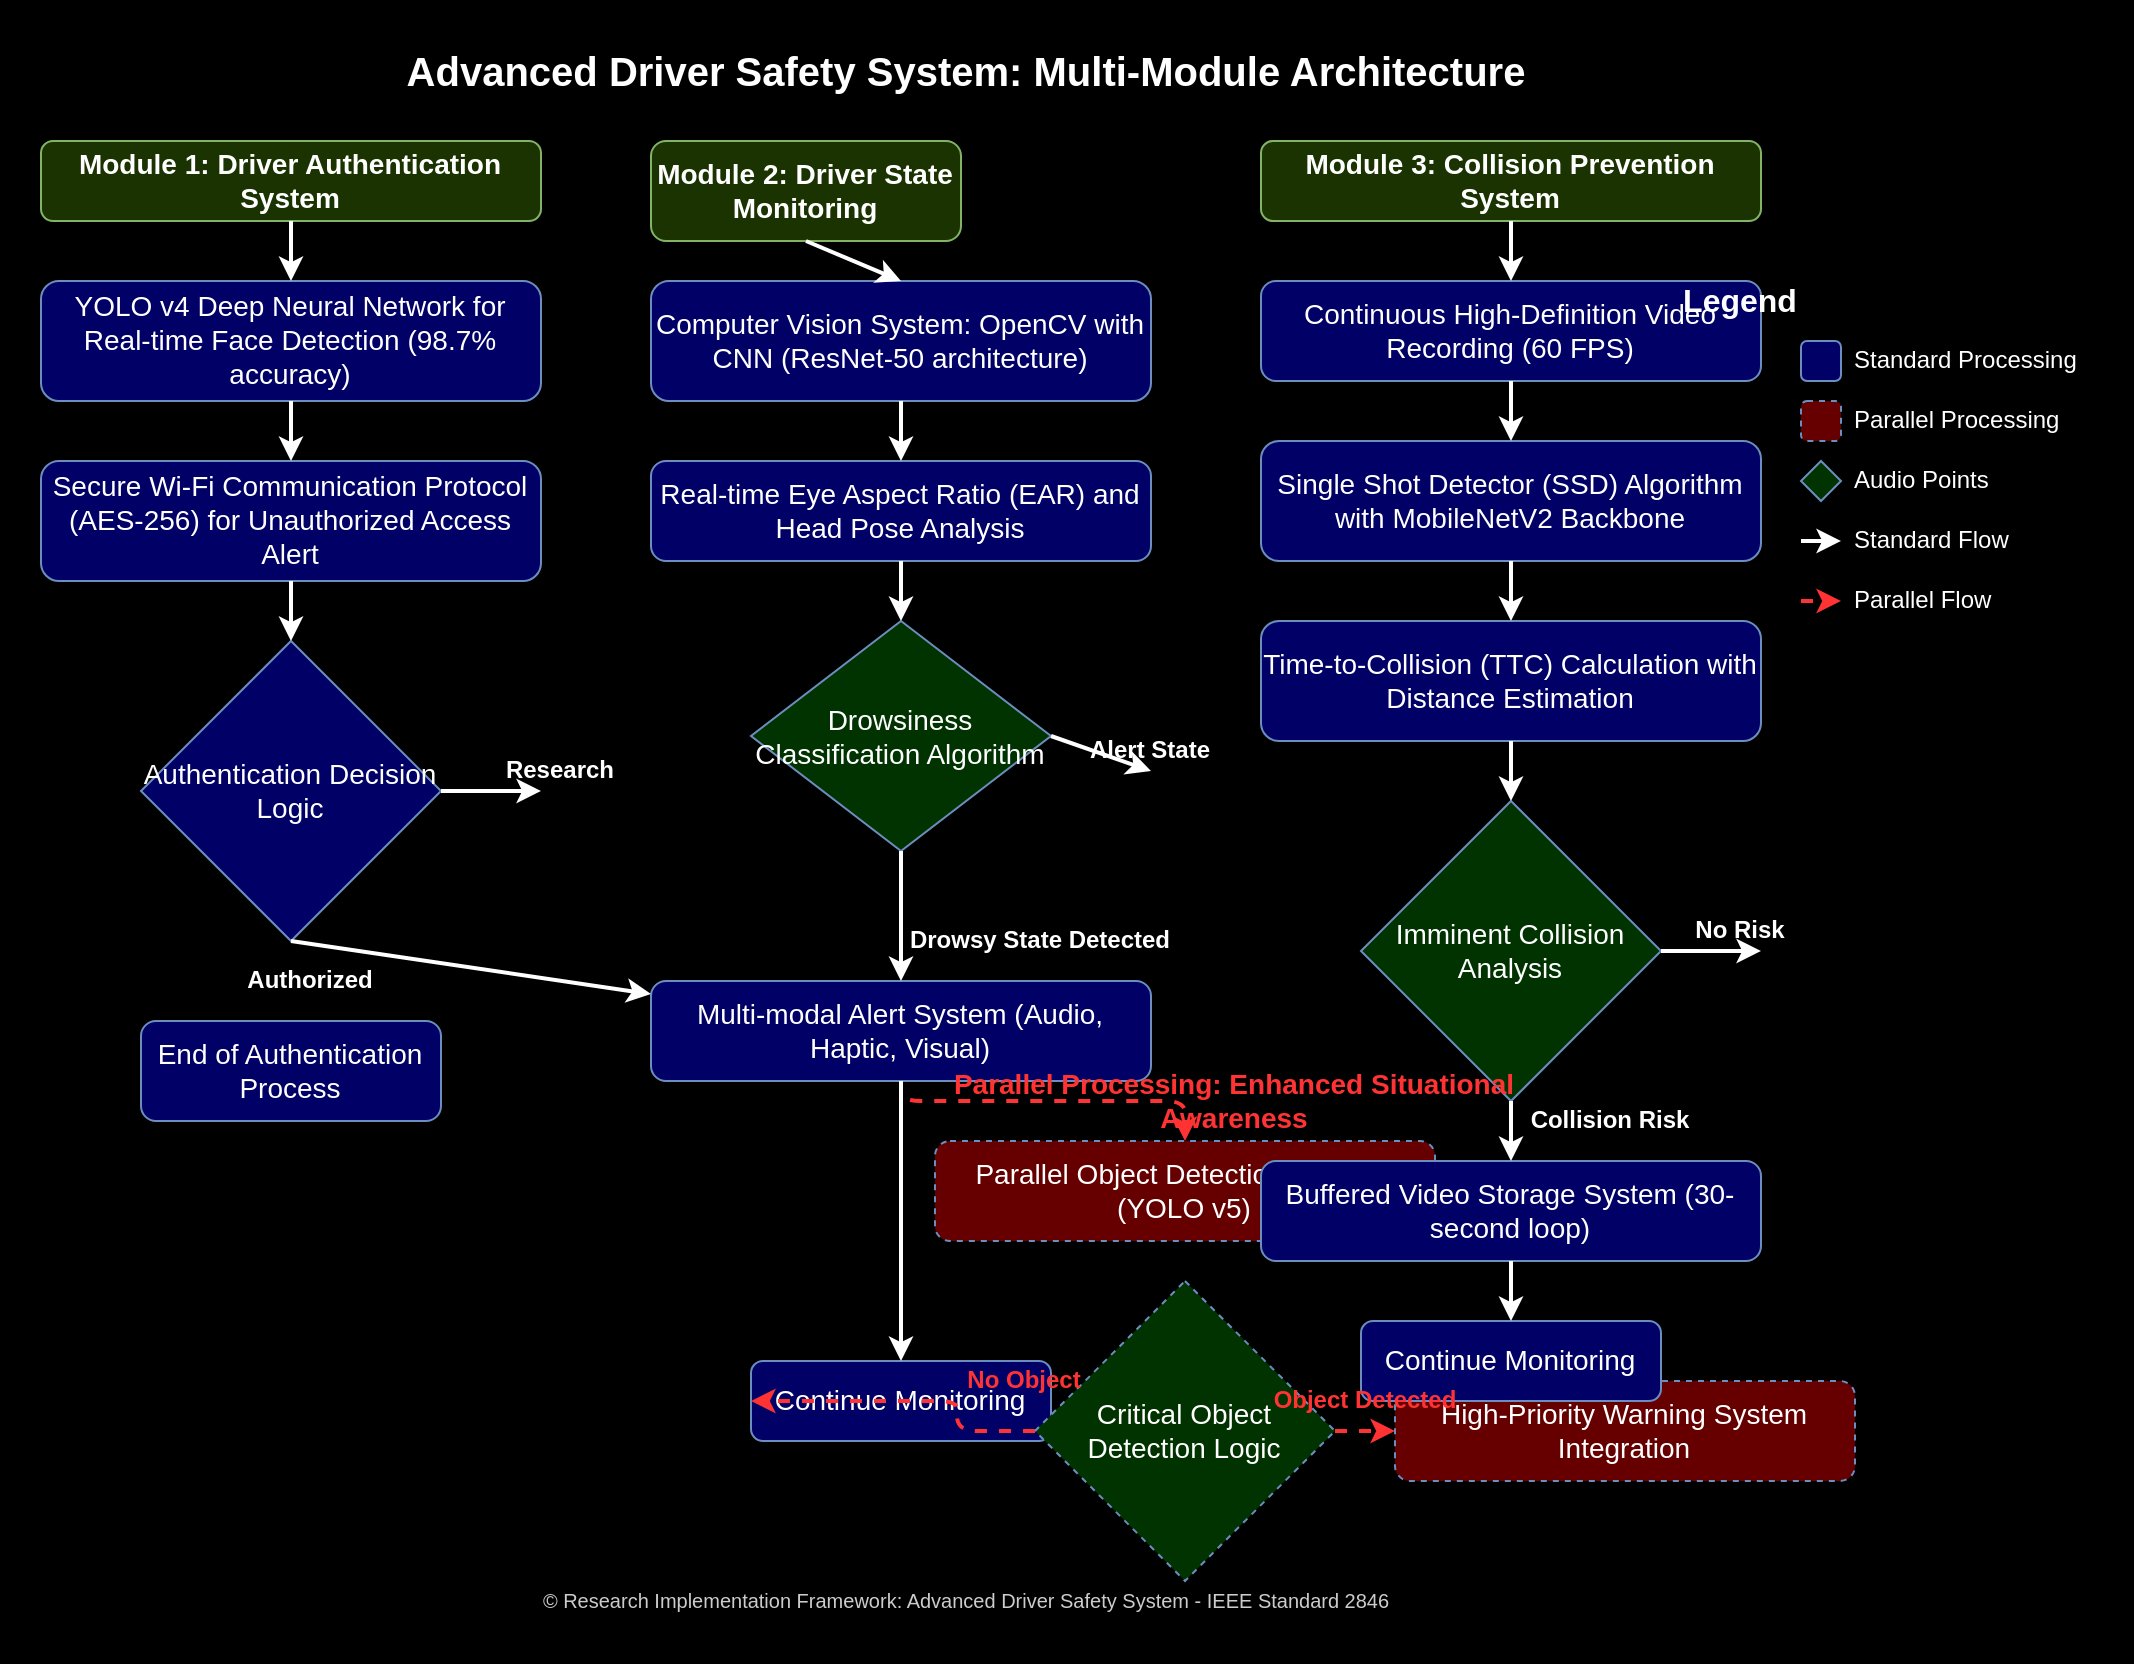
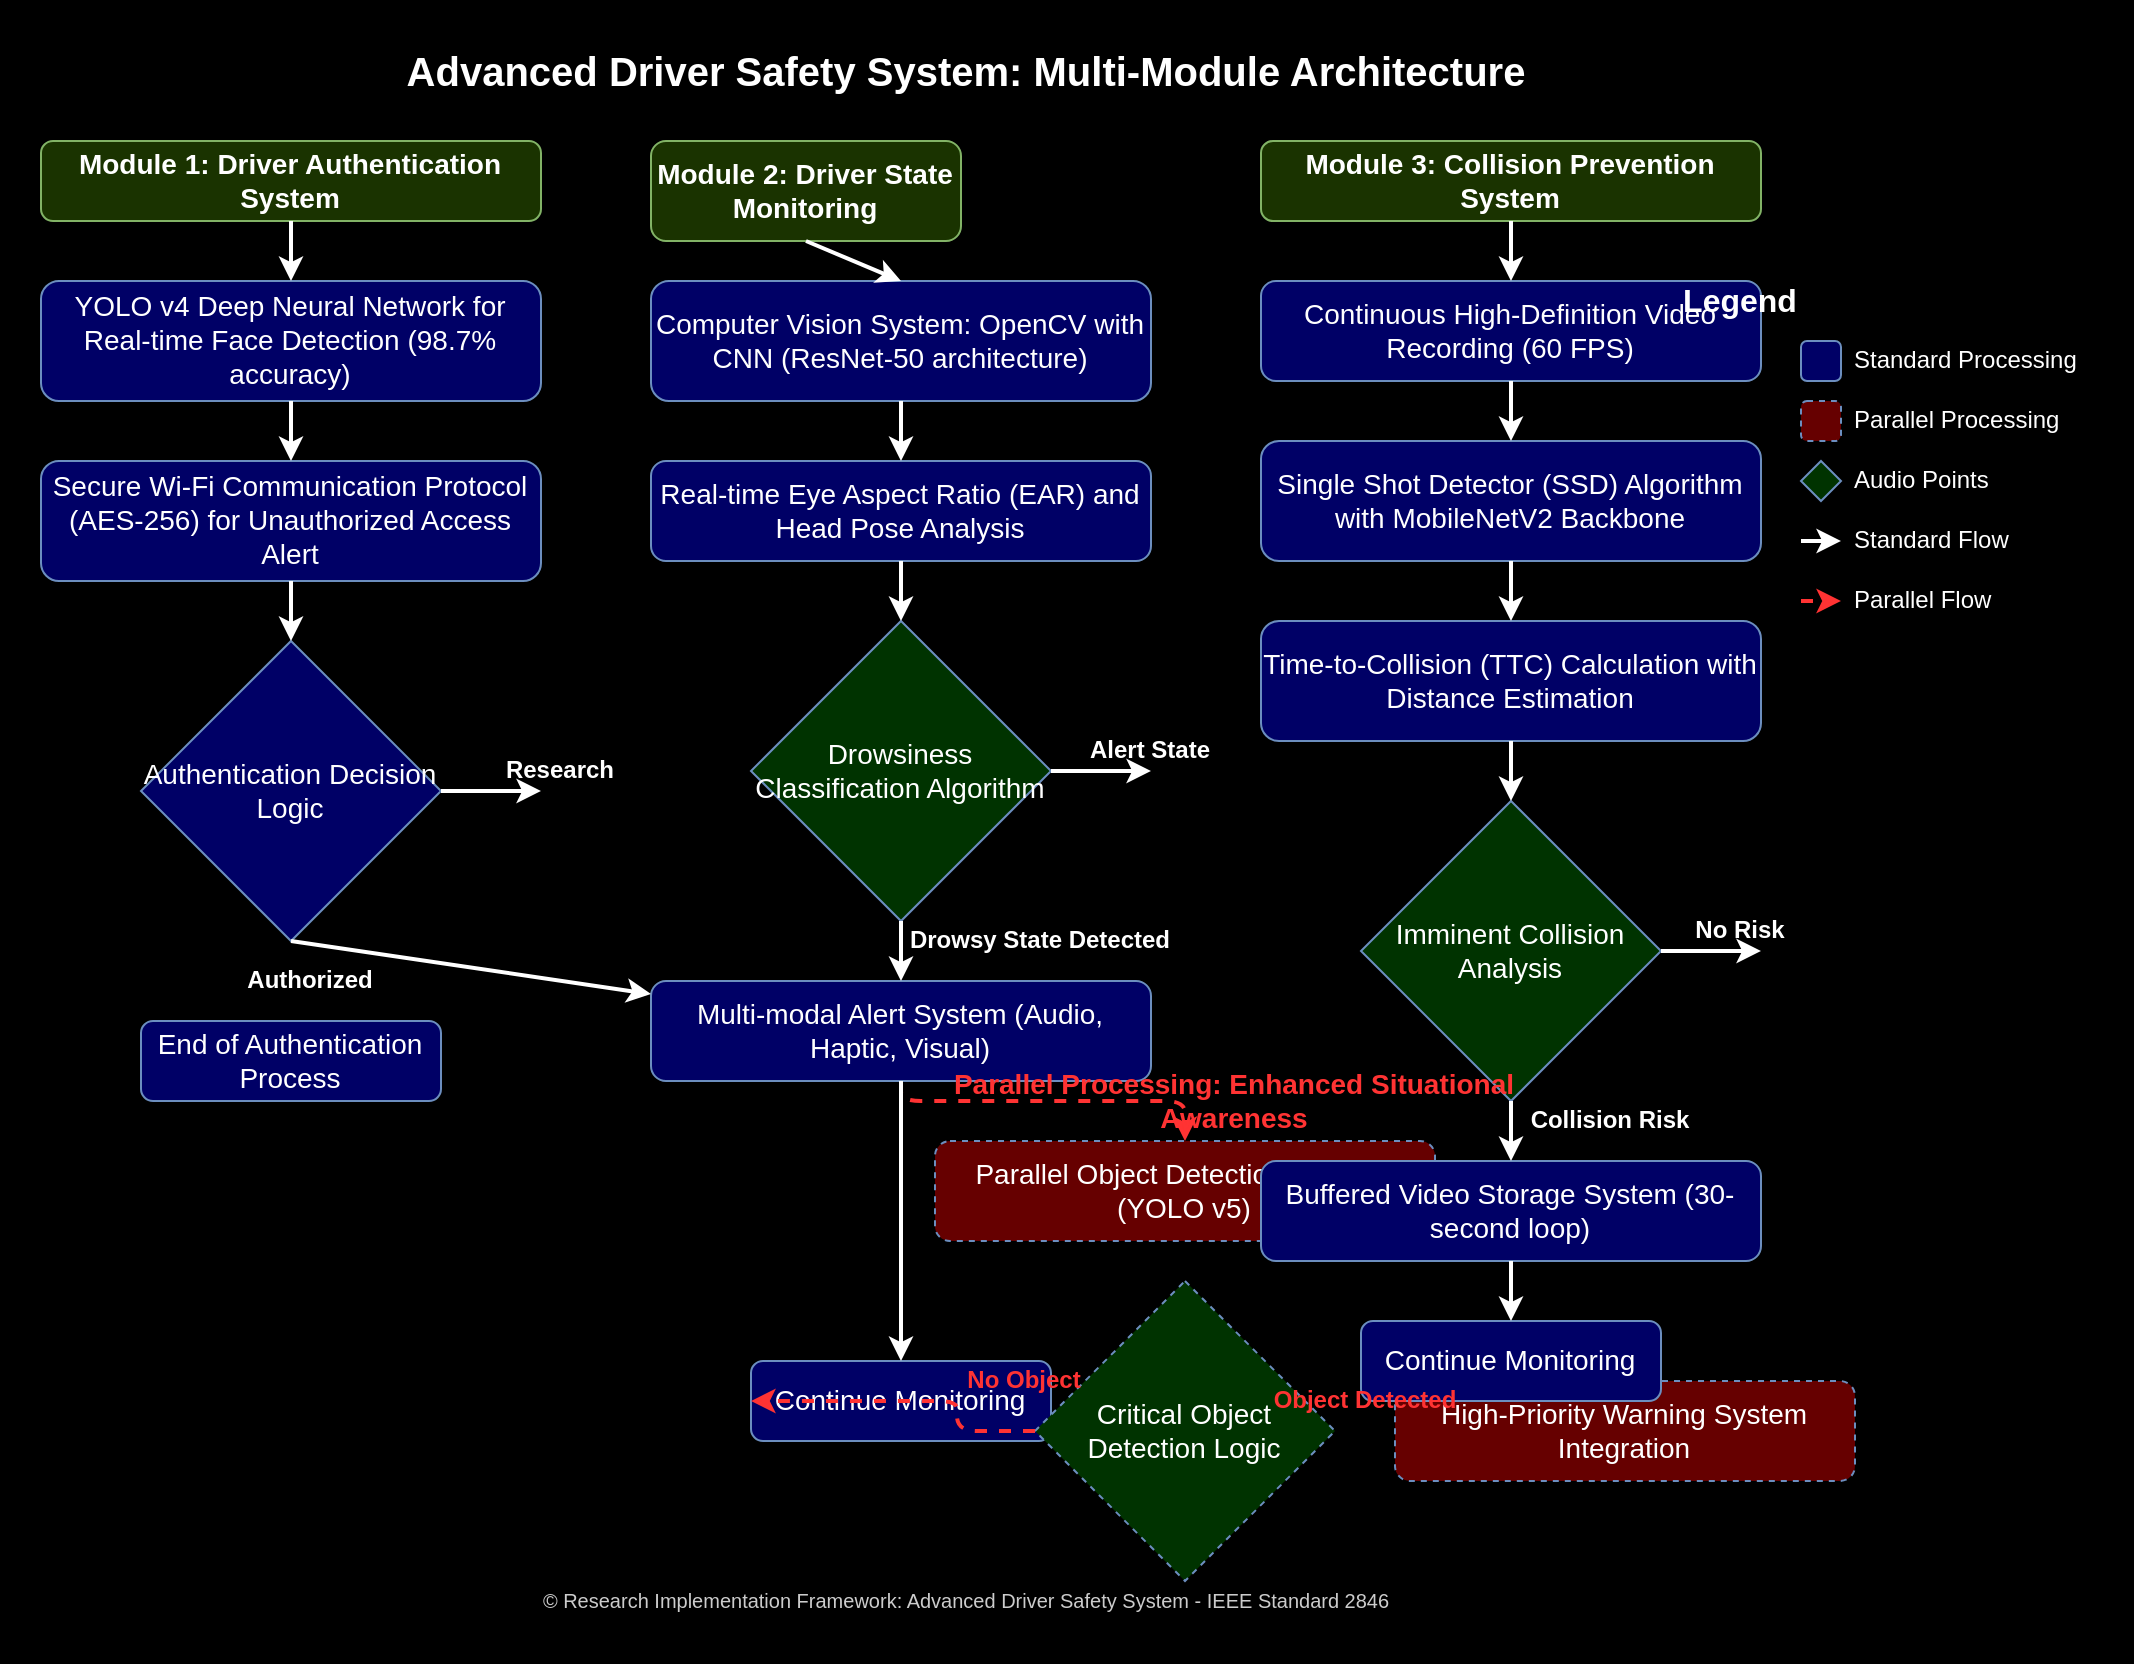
node "Drowsiness Classification Algorithm": size 300x230 -> 300x300
node "End of Authentication Process": size 300x100 -> 300x80
edge "Critical Object Detection Logic" -> "High-Priority Warning System Integration": removed
